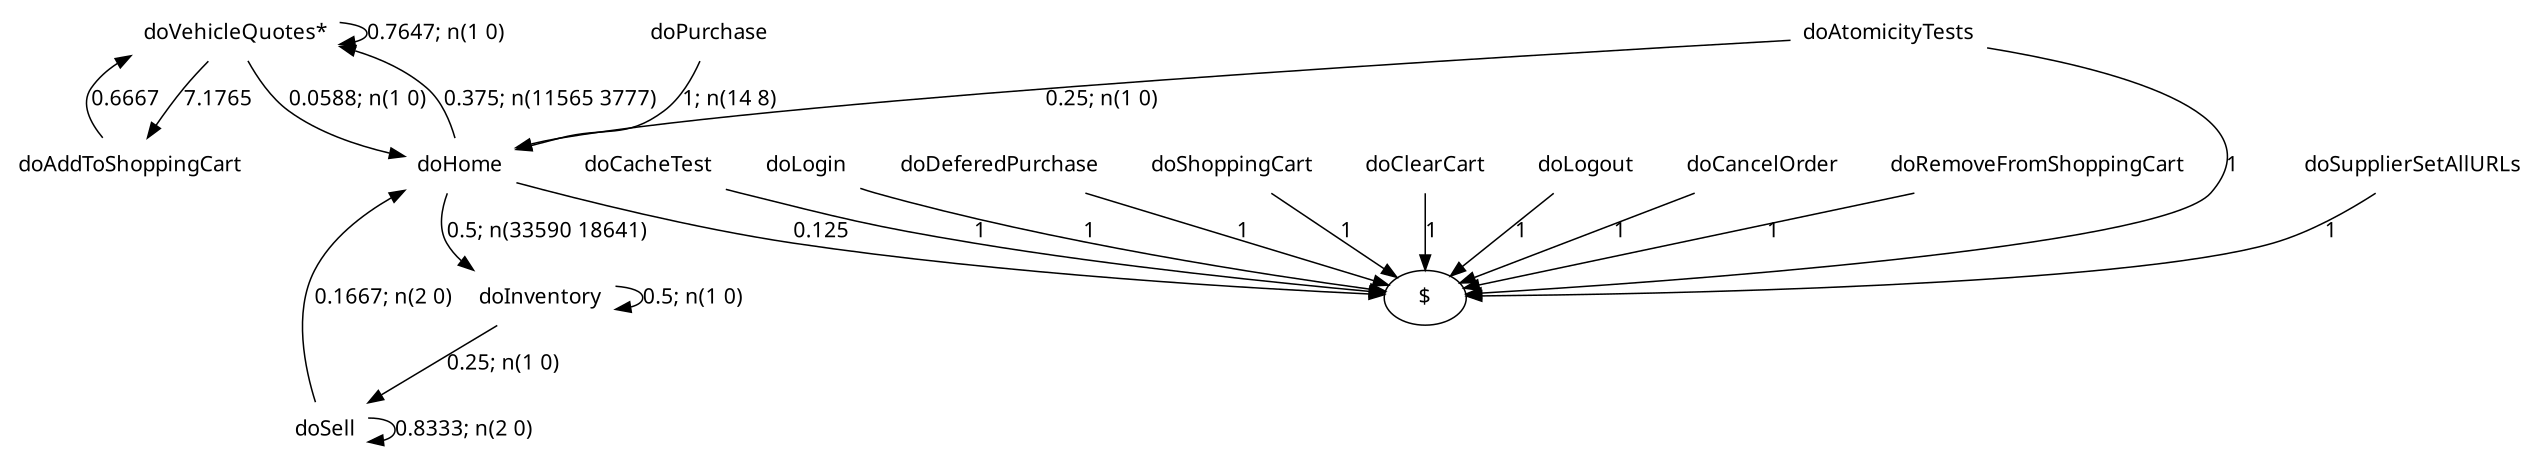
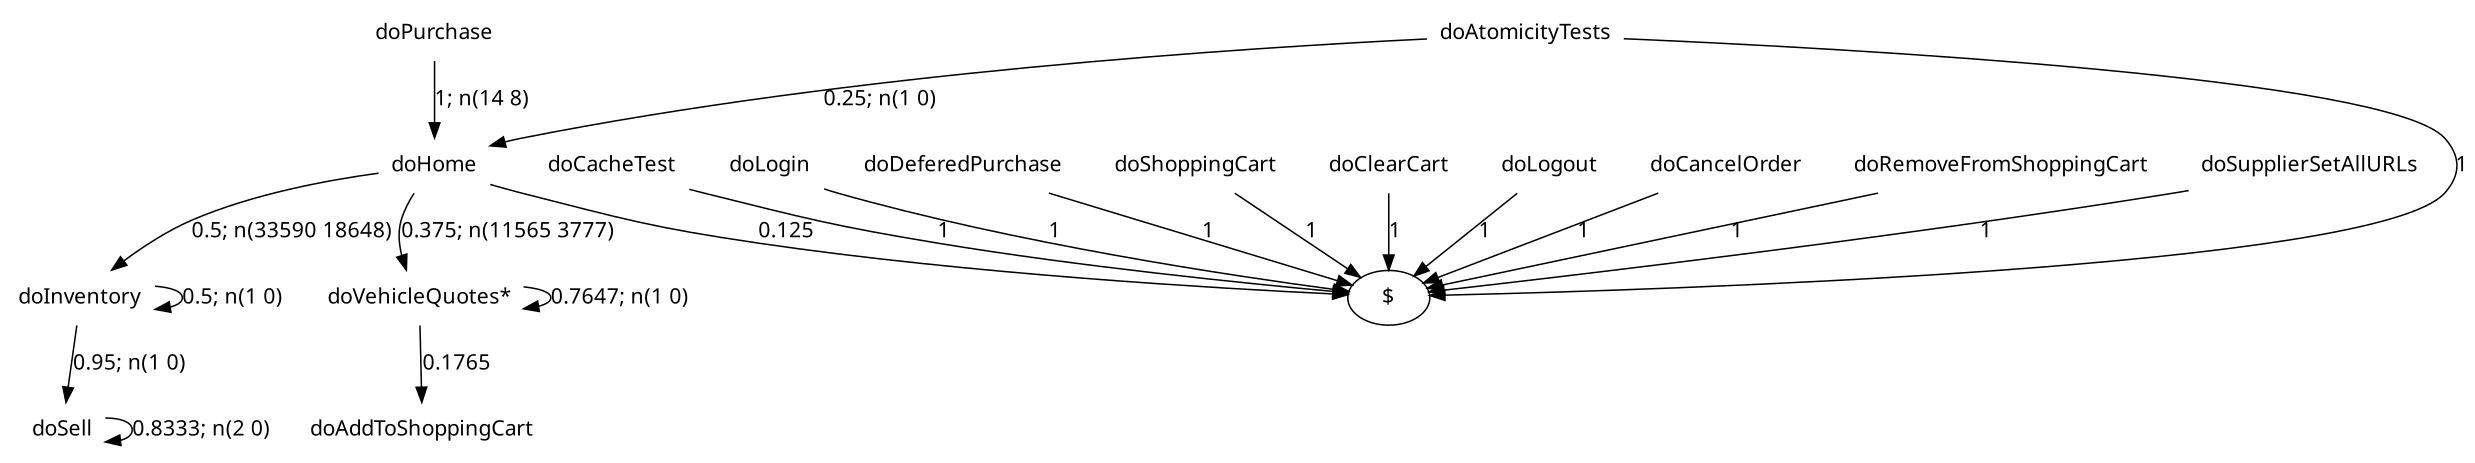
edge "doAddToShoppingCart" -> "doVehicleQuotes*": removed, label "0.6667"
edge "doVehicleQuotes*" -> "doAddToShoppingCart": label "7.1765" -> "0.1765"
edge "doVehicleQuotes*" -> "doHome": removed, label "0.0588; n(1 0)"
edge "doHome" -> "doInventory": label "0.5; n(33590 18641)" -> "0.5; n(33590 18648)"
edge "doSell" -> "doHome": removed, label "0.1667; n(2 0)"
edge "doInventory" -> "doSell": label "0.25; n(1 0)" -> "0.95; n(1 0)"
